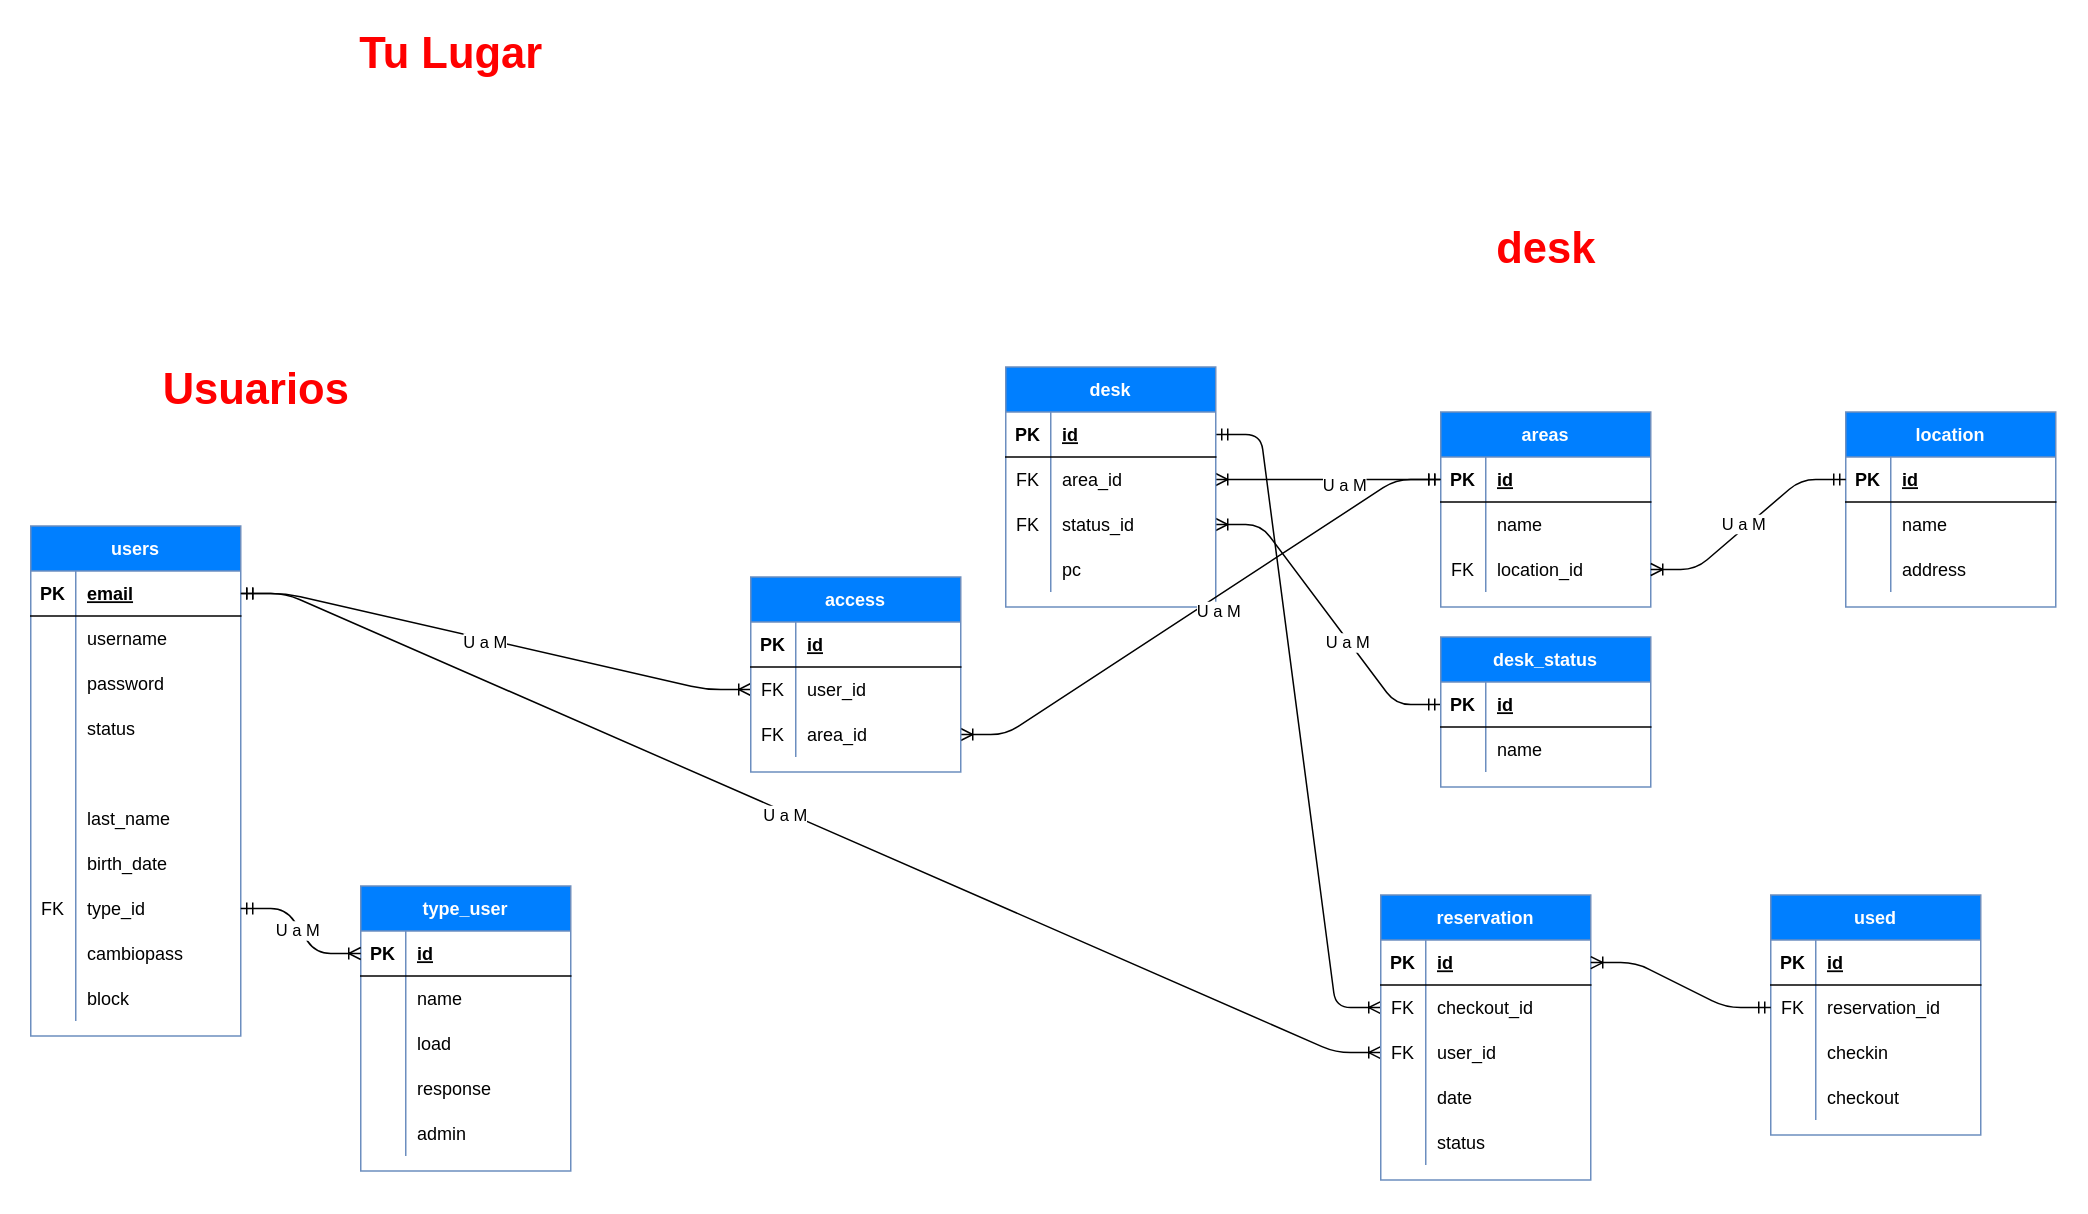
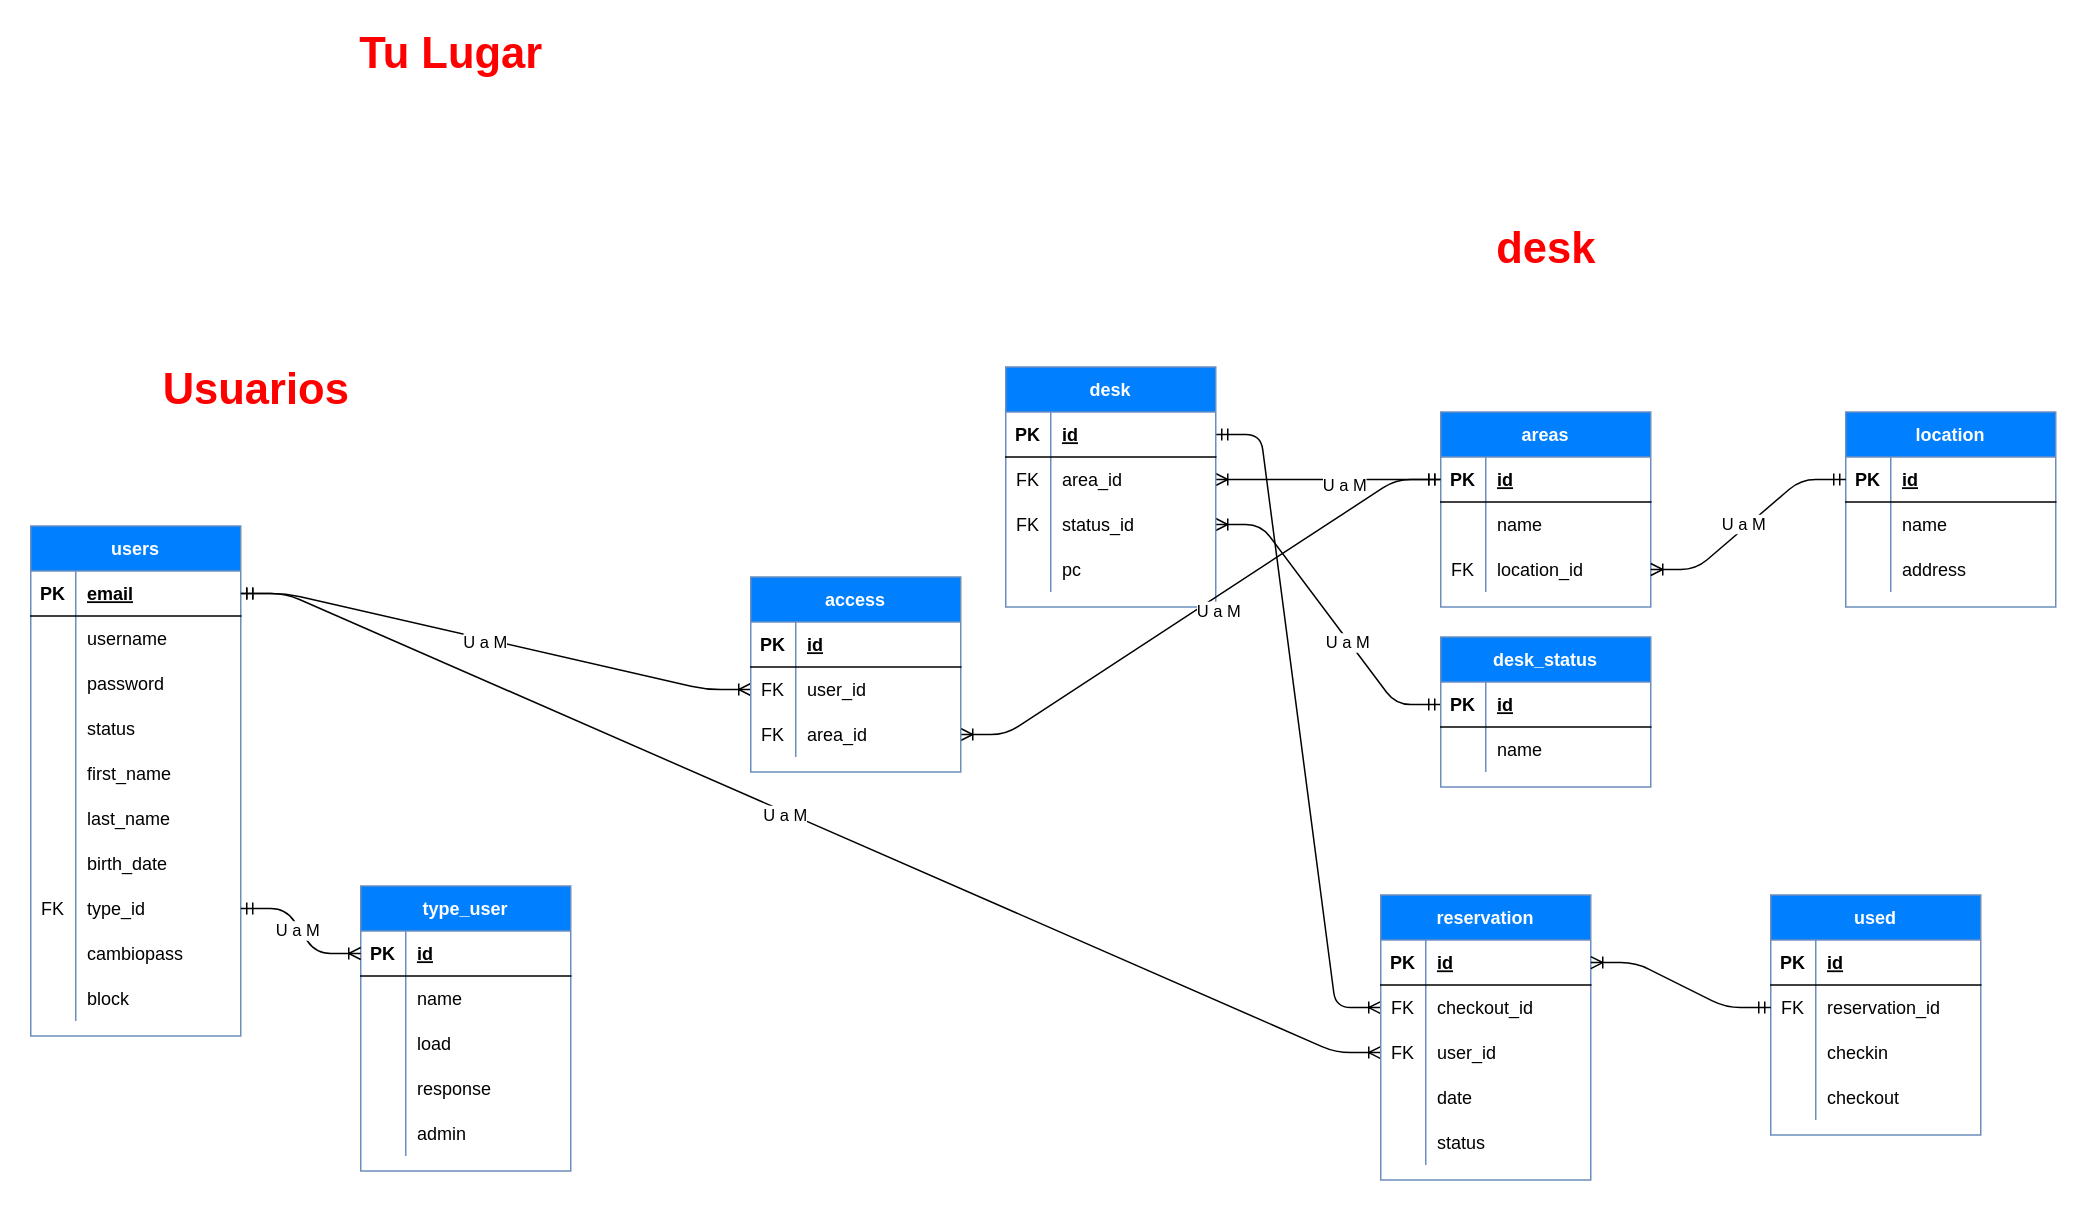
node "first_name": added
